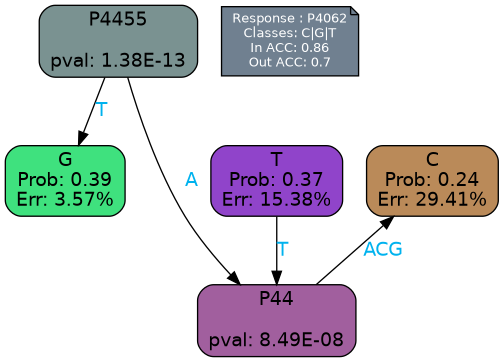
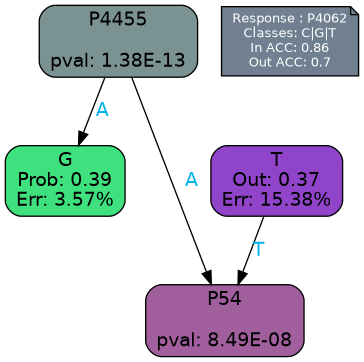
edge "P4455 pval: 1.38E-13" -> "G Prob: 0.39 Err: 3.57%": label "T" -> "A"
node "T Prob: 0.37 Err: 15.38%": label "T Prob: 0.37 Err: 15.38%" -> "T Out: 0.37 Err: 15.38%"
node "C Prob: 0.24 Err: 29.41%": removed
node "P44 pval: 8.49E-08": label "P44 pval: 8.49E-08" -> "P54 pval: 8.49E-08"
